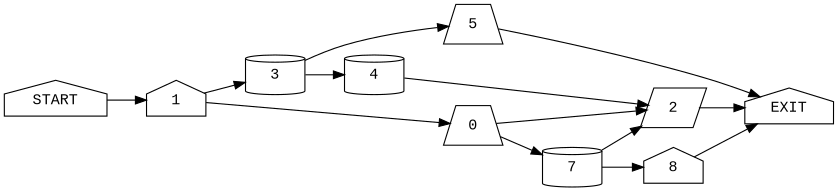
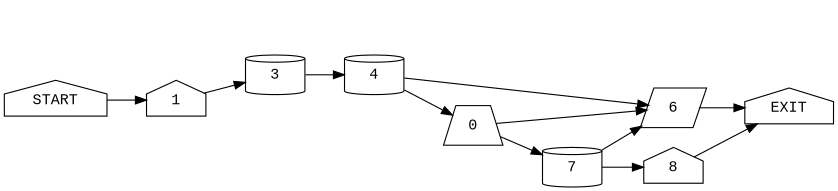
node "5": removed
node "2": label "2" -> "6"
edge "1" -> "0": now "4" -> "0"
